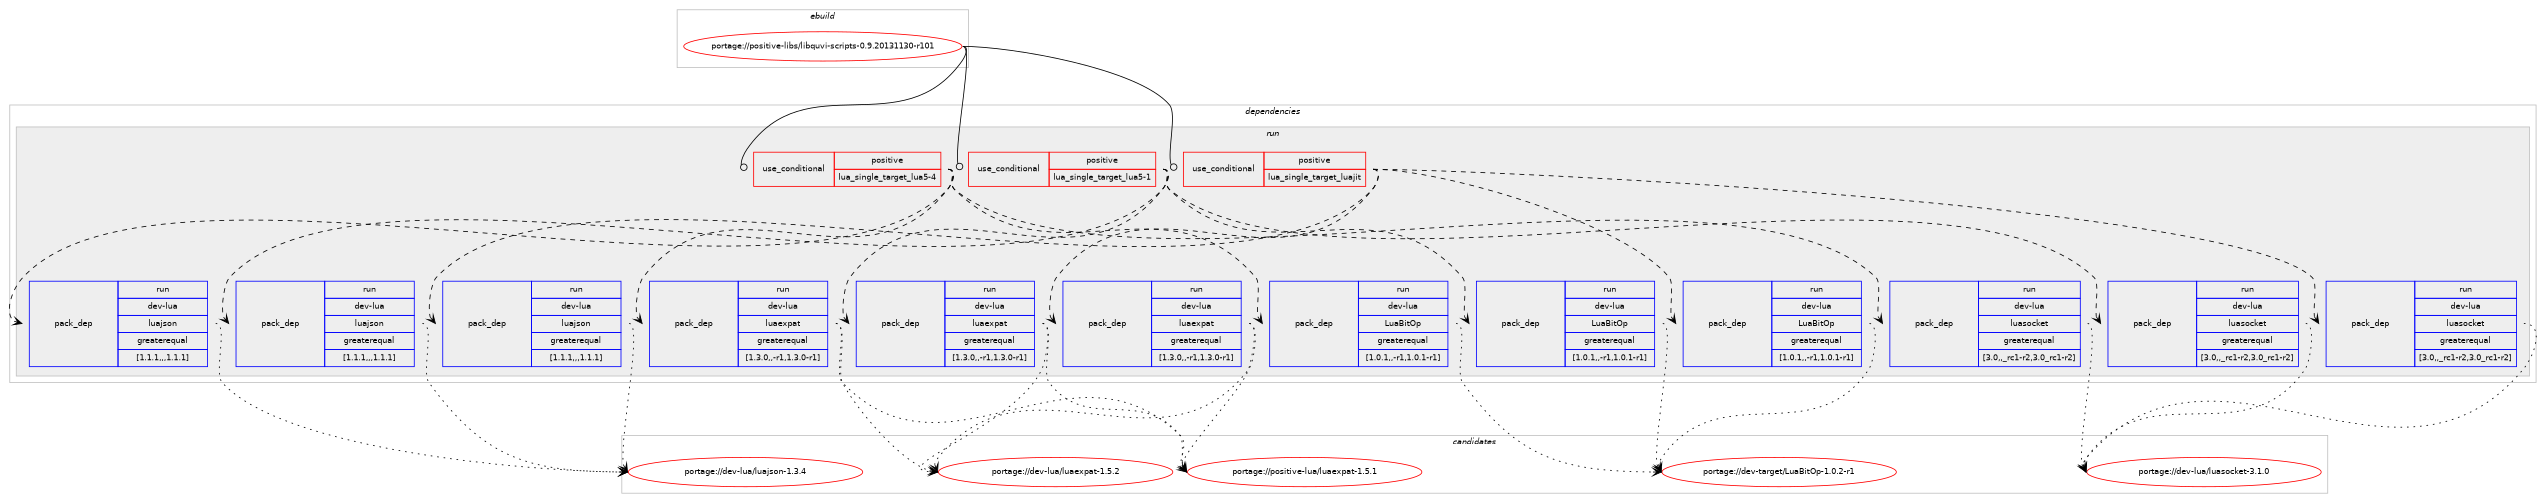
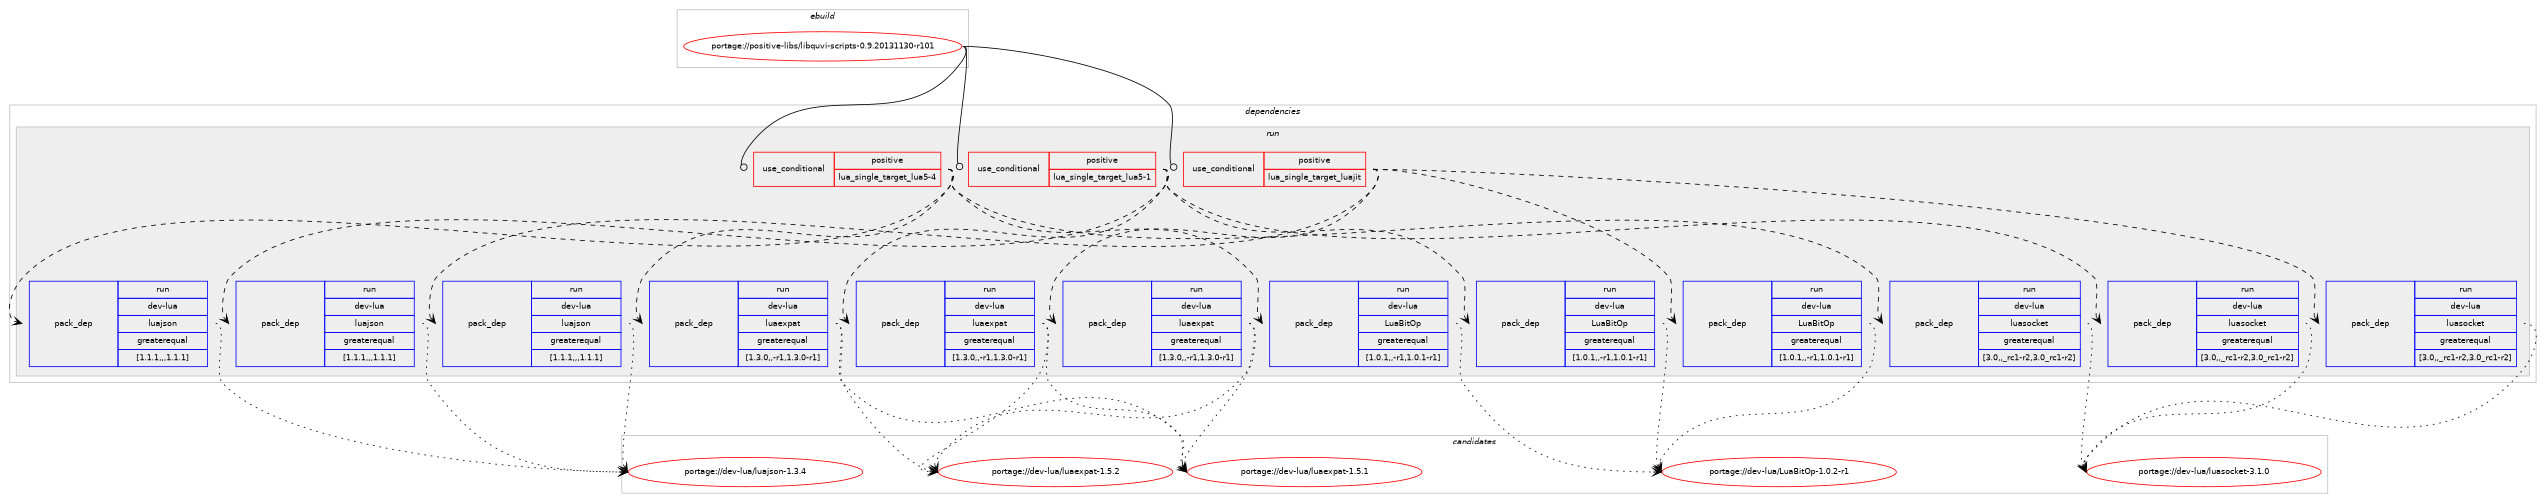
node "portage://positive-lua/luaexpat-1.5.1": label "portage://positive-lua/luaexpat-1.5.1" -> "portage://dev-lua/luaexpat-1.5.1"
node "portage://dev-target/LuaBitOp-1.0.2-r1": label "portage://dev-target/LuaBitOp-1.0.2-r1" -> "portage://dev-lua/LuaBitOp-1.0.2-r1"
